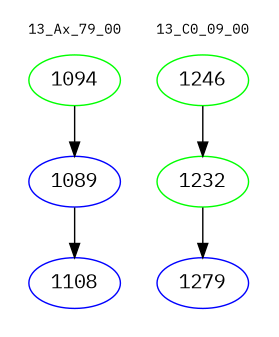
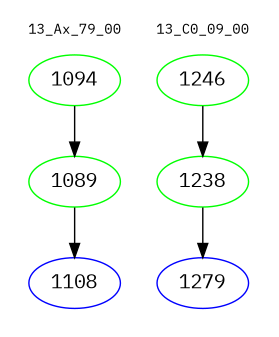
node "1089": color blue -> green
node "1232": label "1232" -> "1238"
